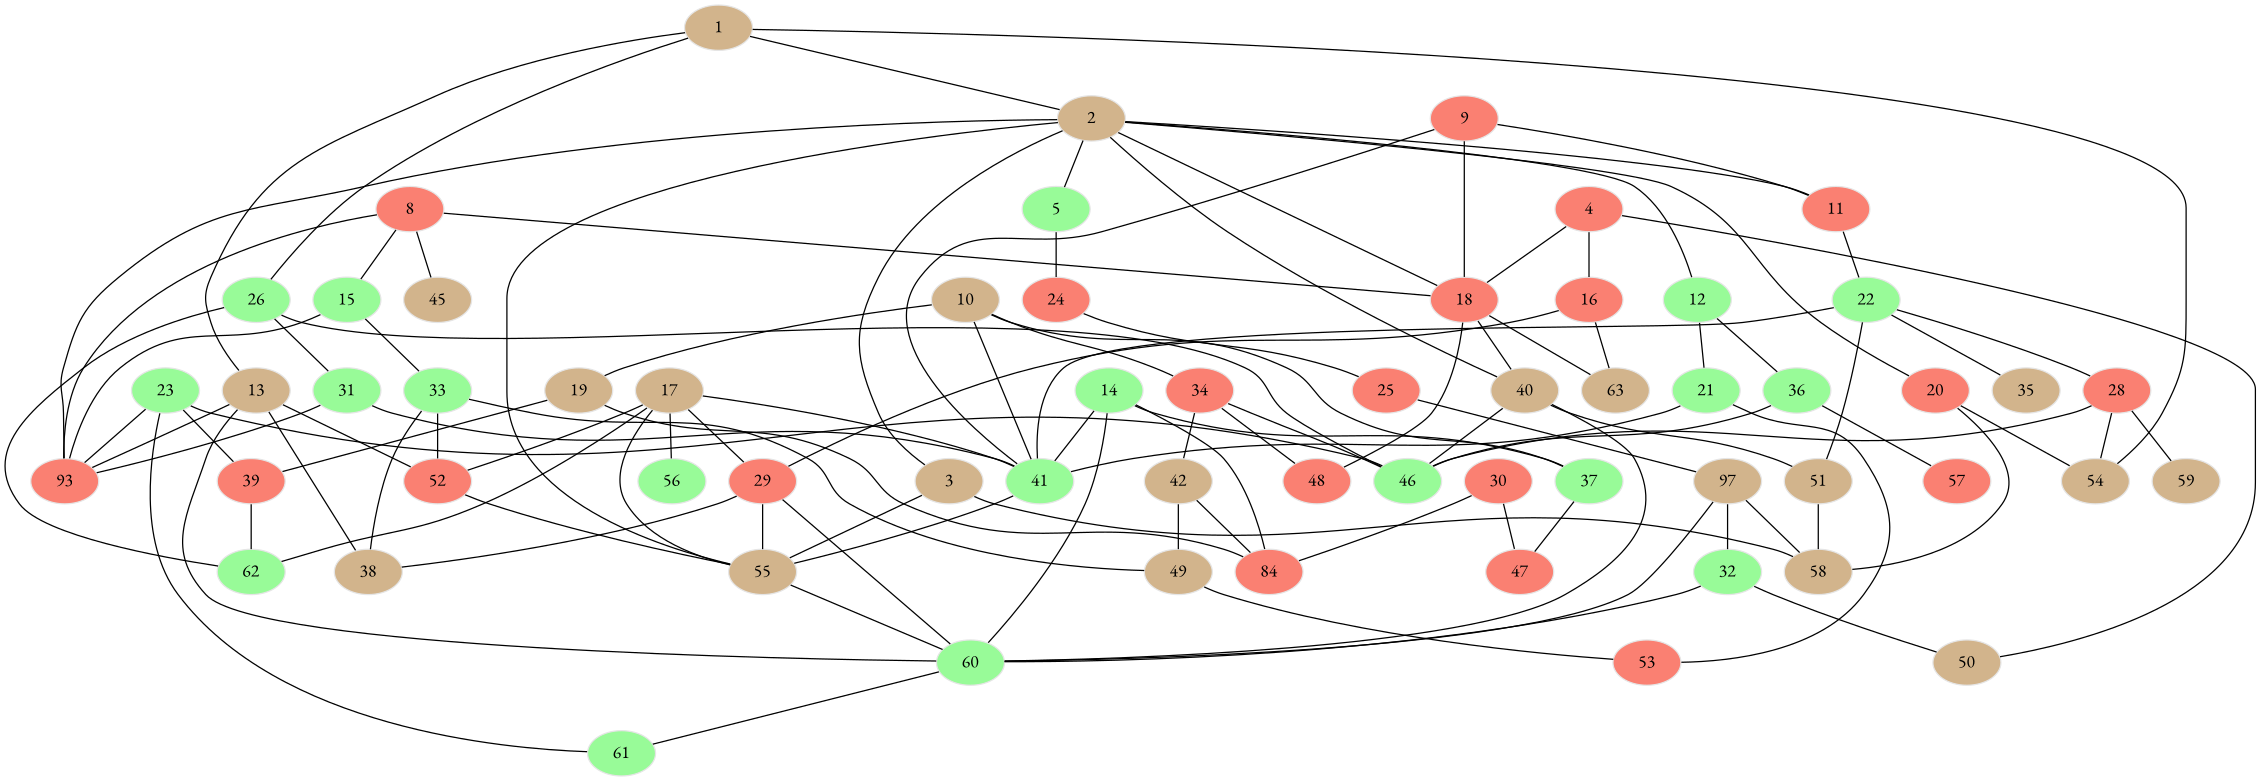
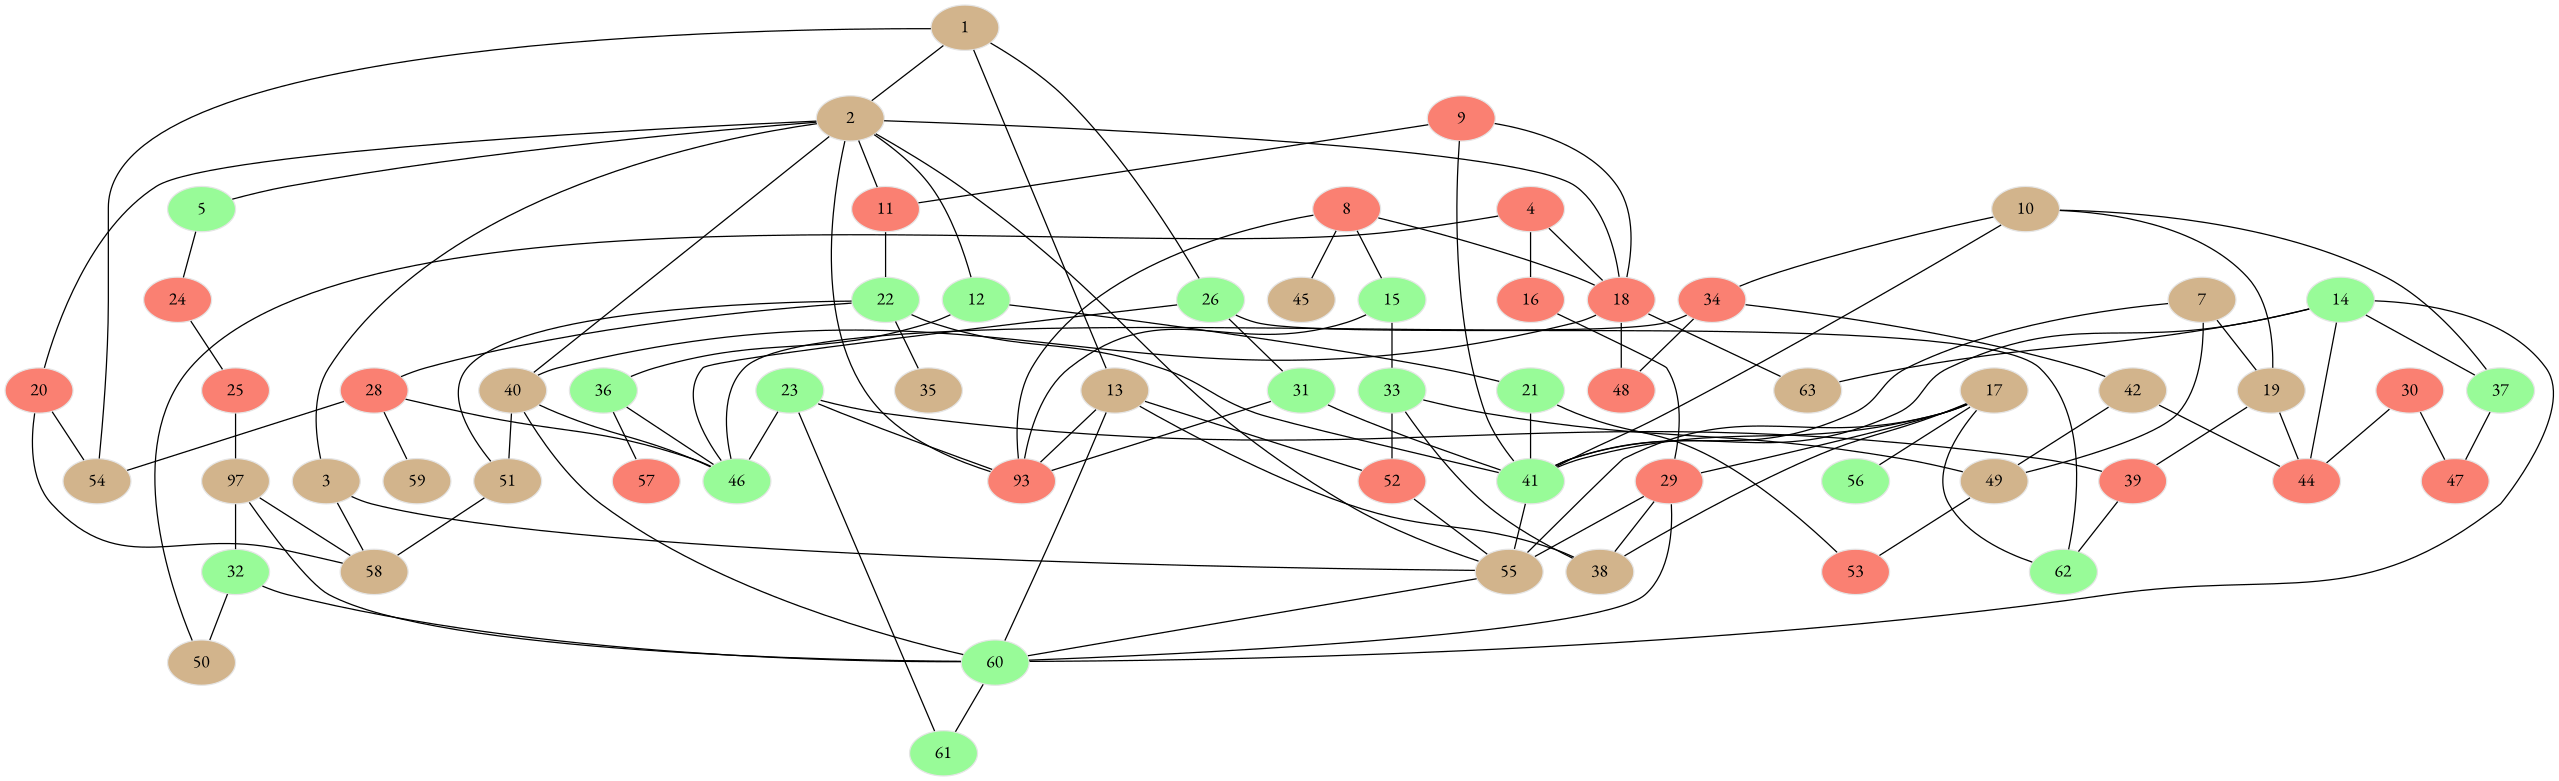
node "7": added
edge "16" -- "63": now "14" -- "63"
edge "17" -- "52": now "17" -- "38"
node "84": label "84" -> "44"
